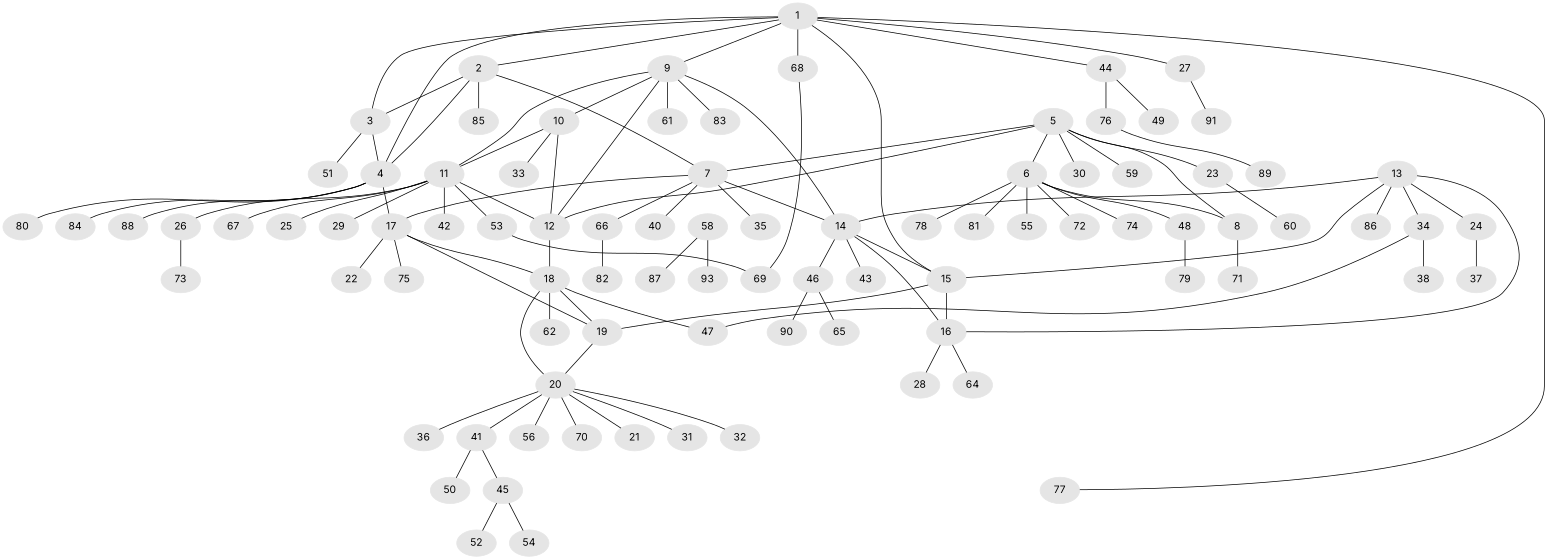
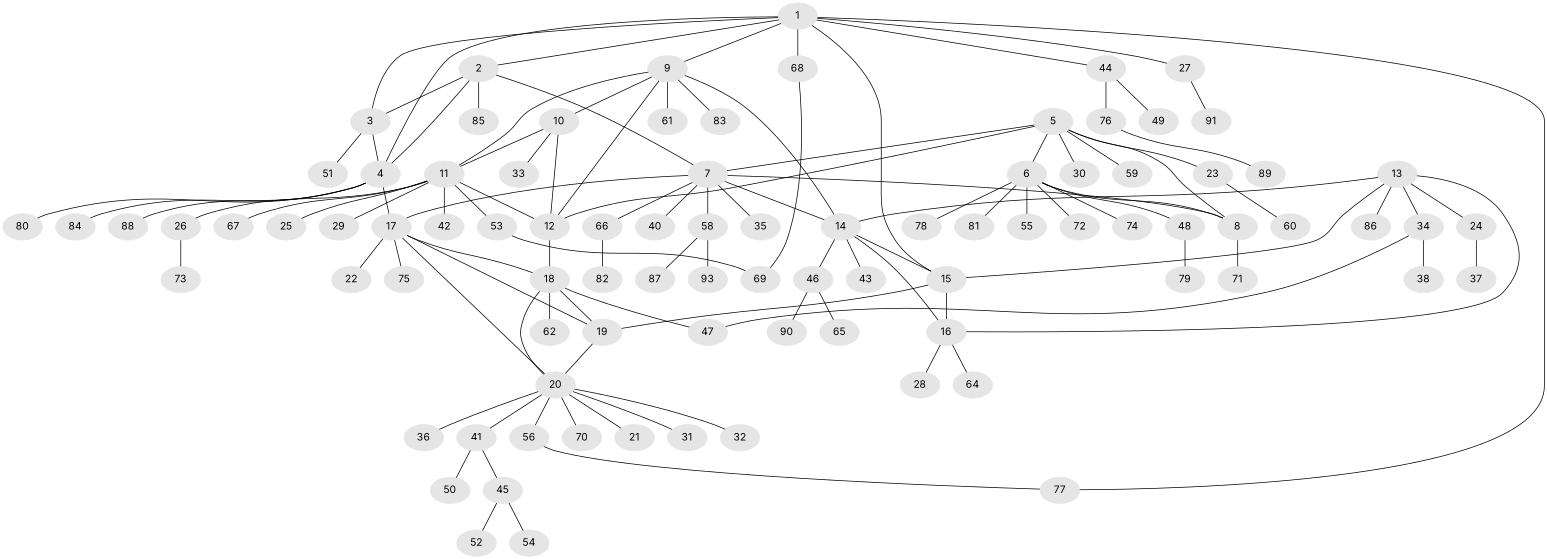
edge "7" -- "8": added
edge "7" -- "58": added
edge "17" -- "20": added
edge "56" -- "77": added
